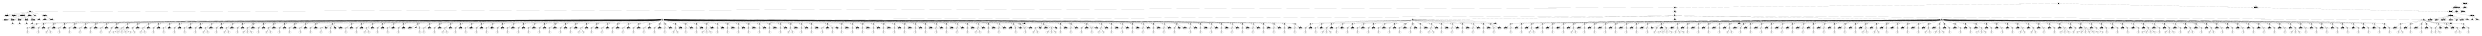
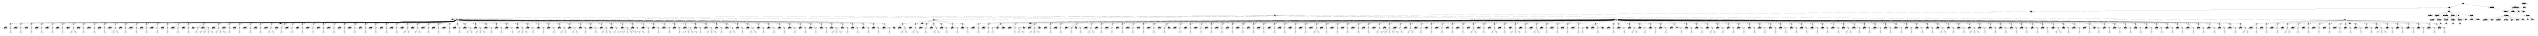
node "idno": added
